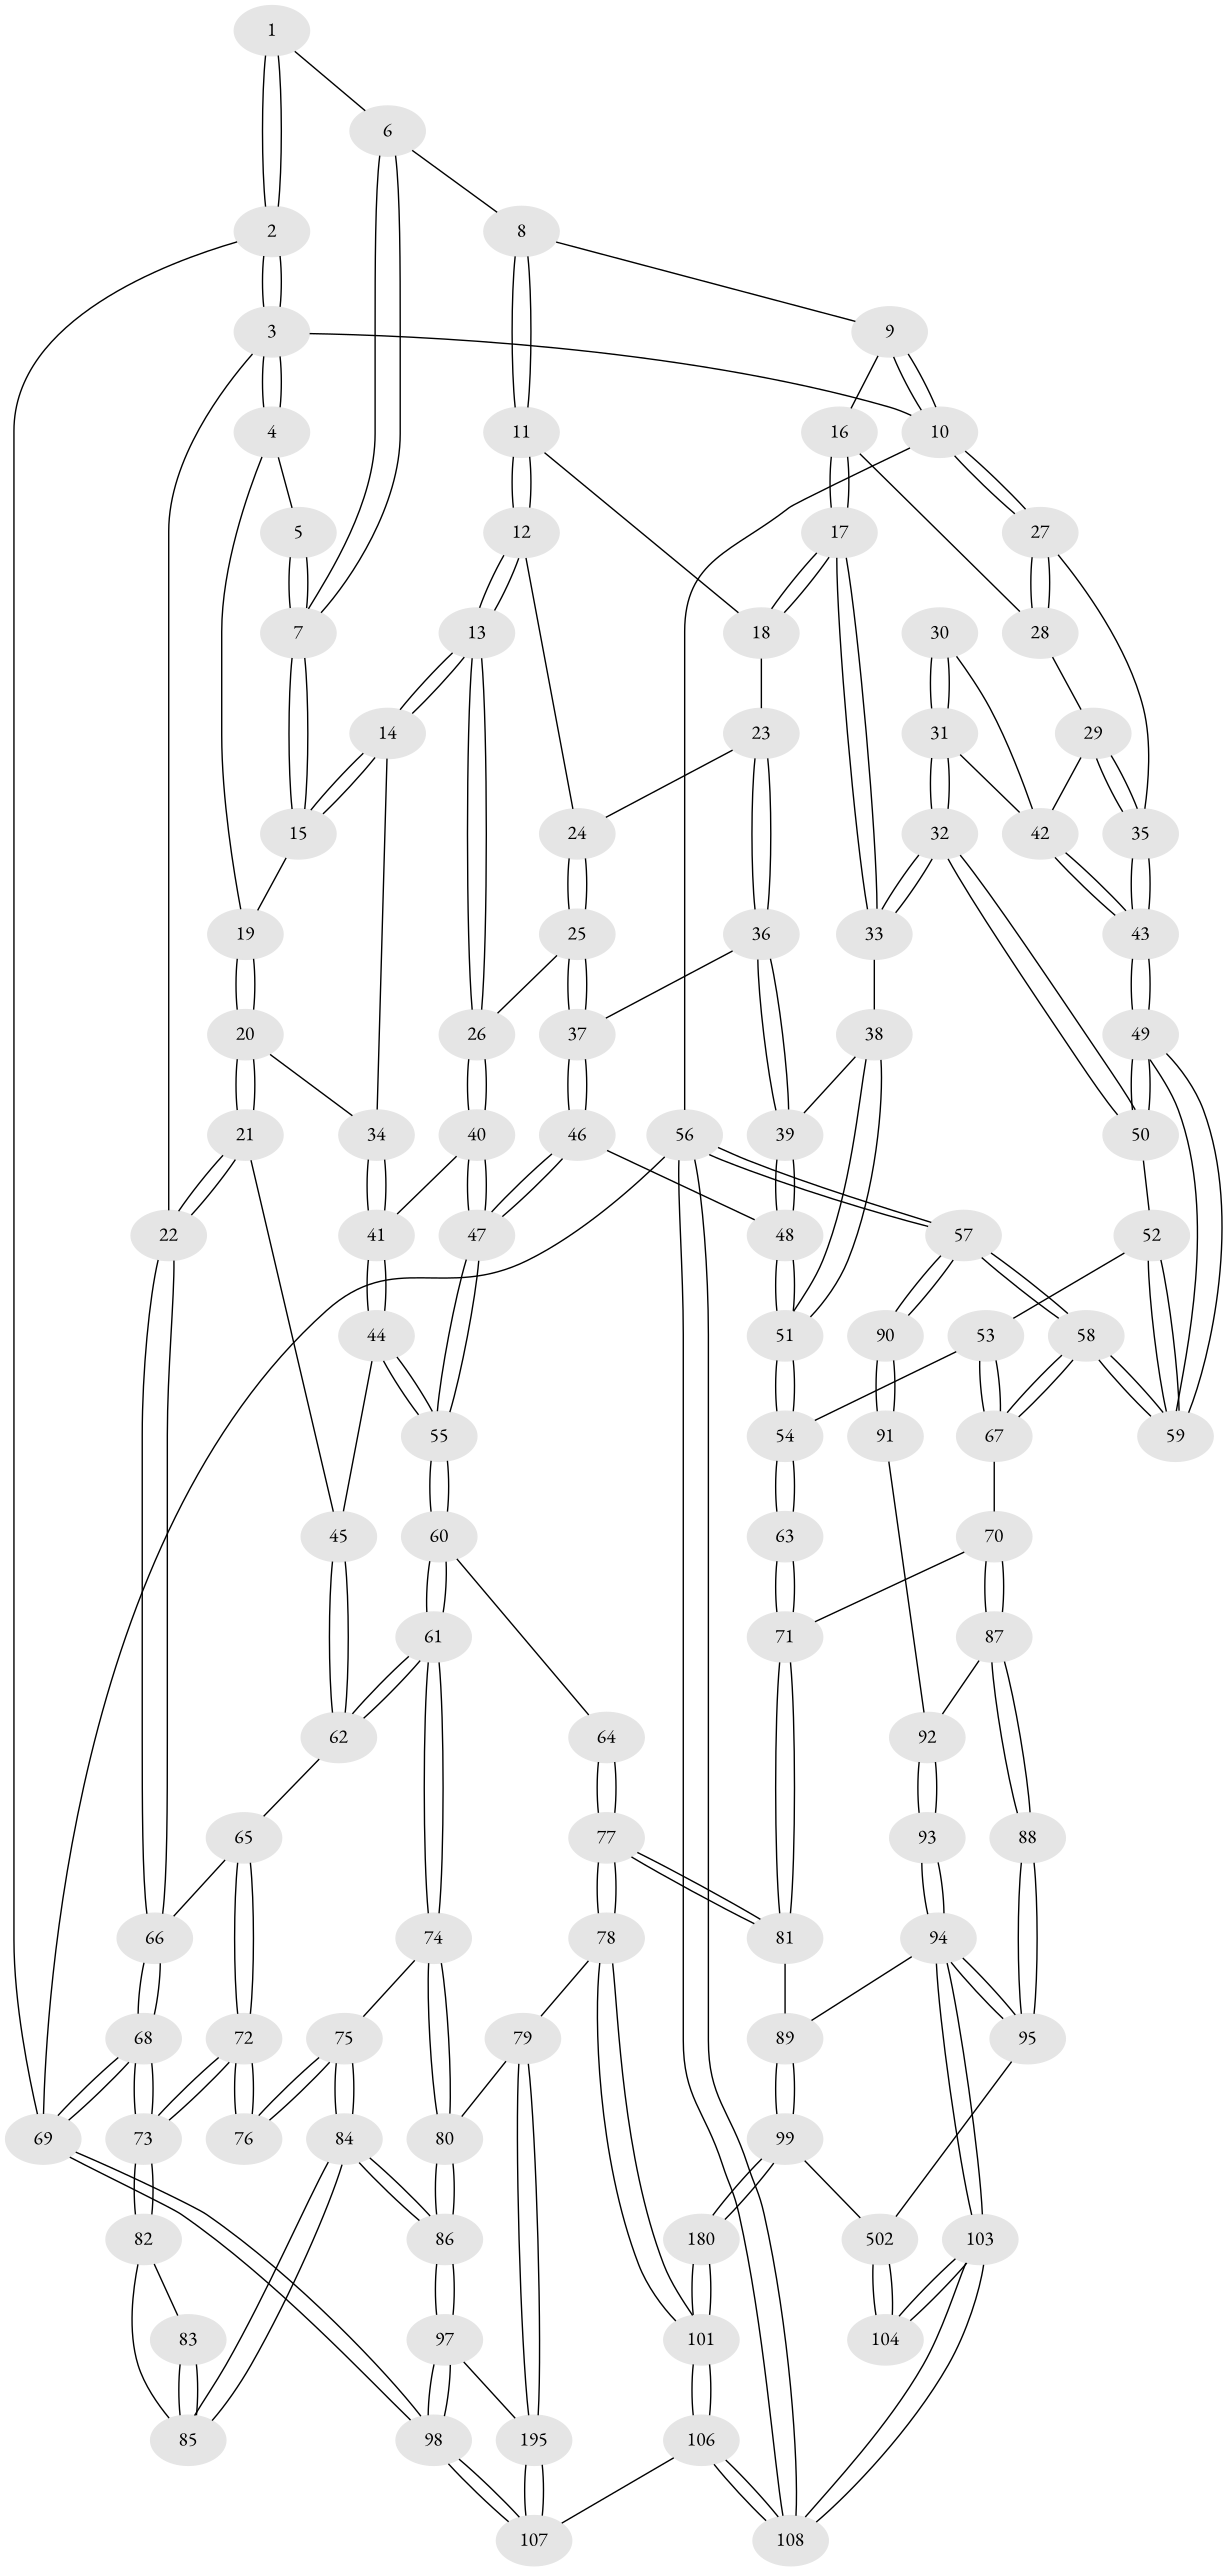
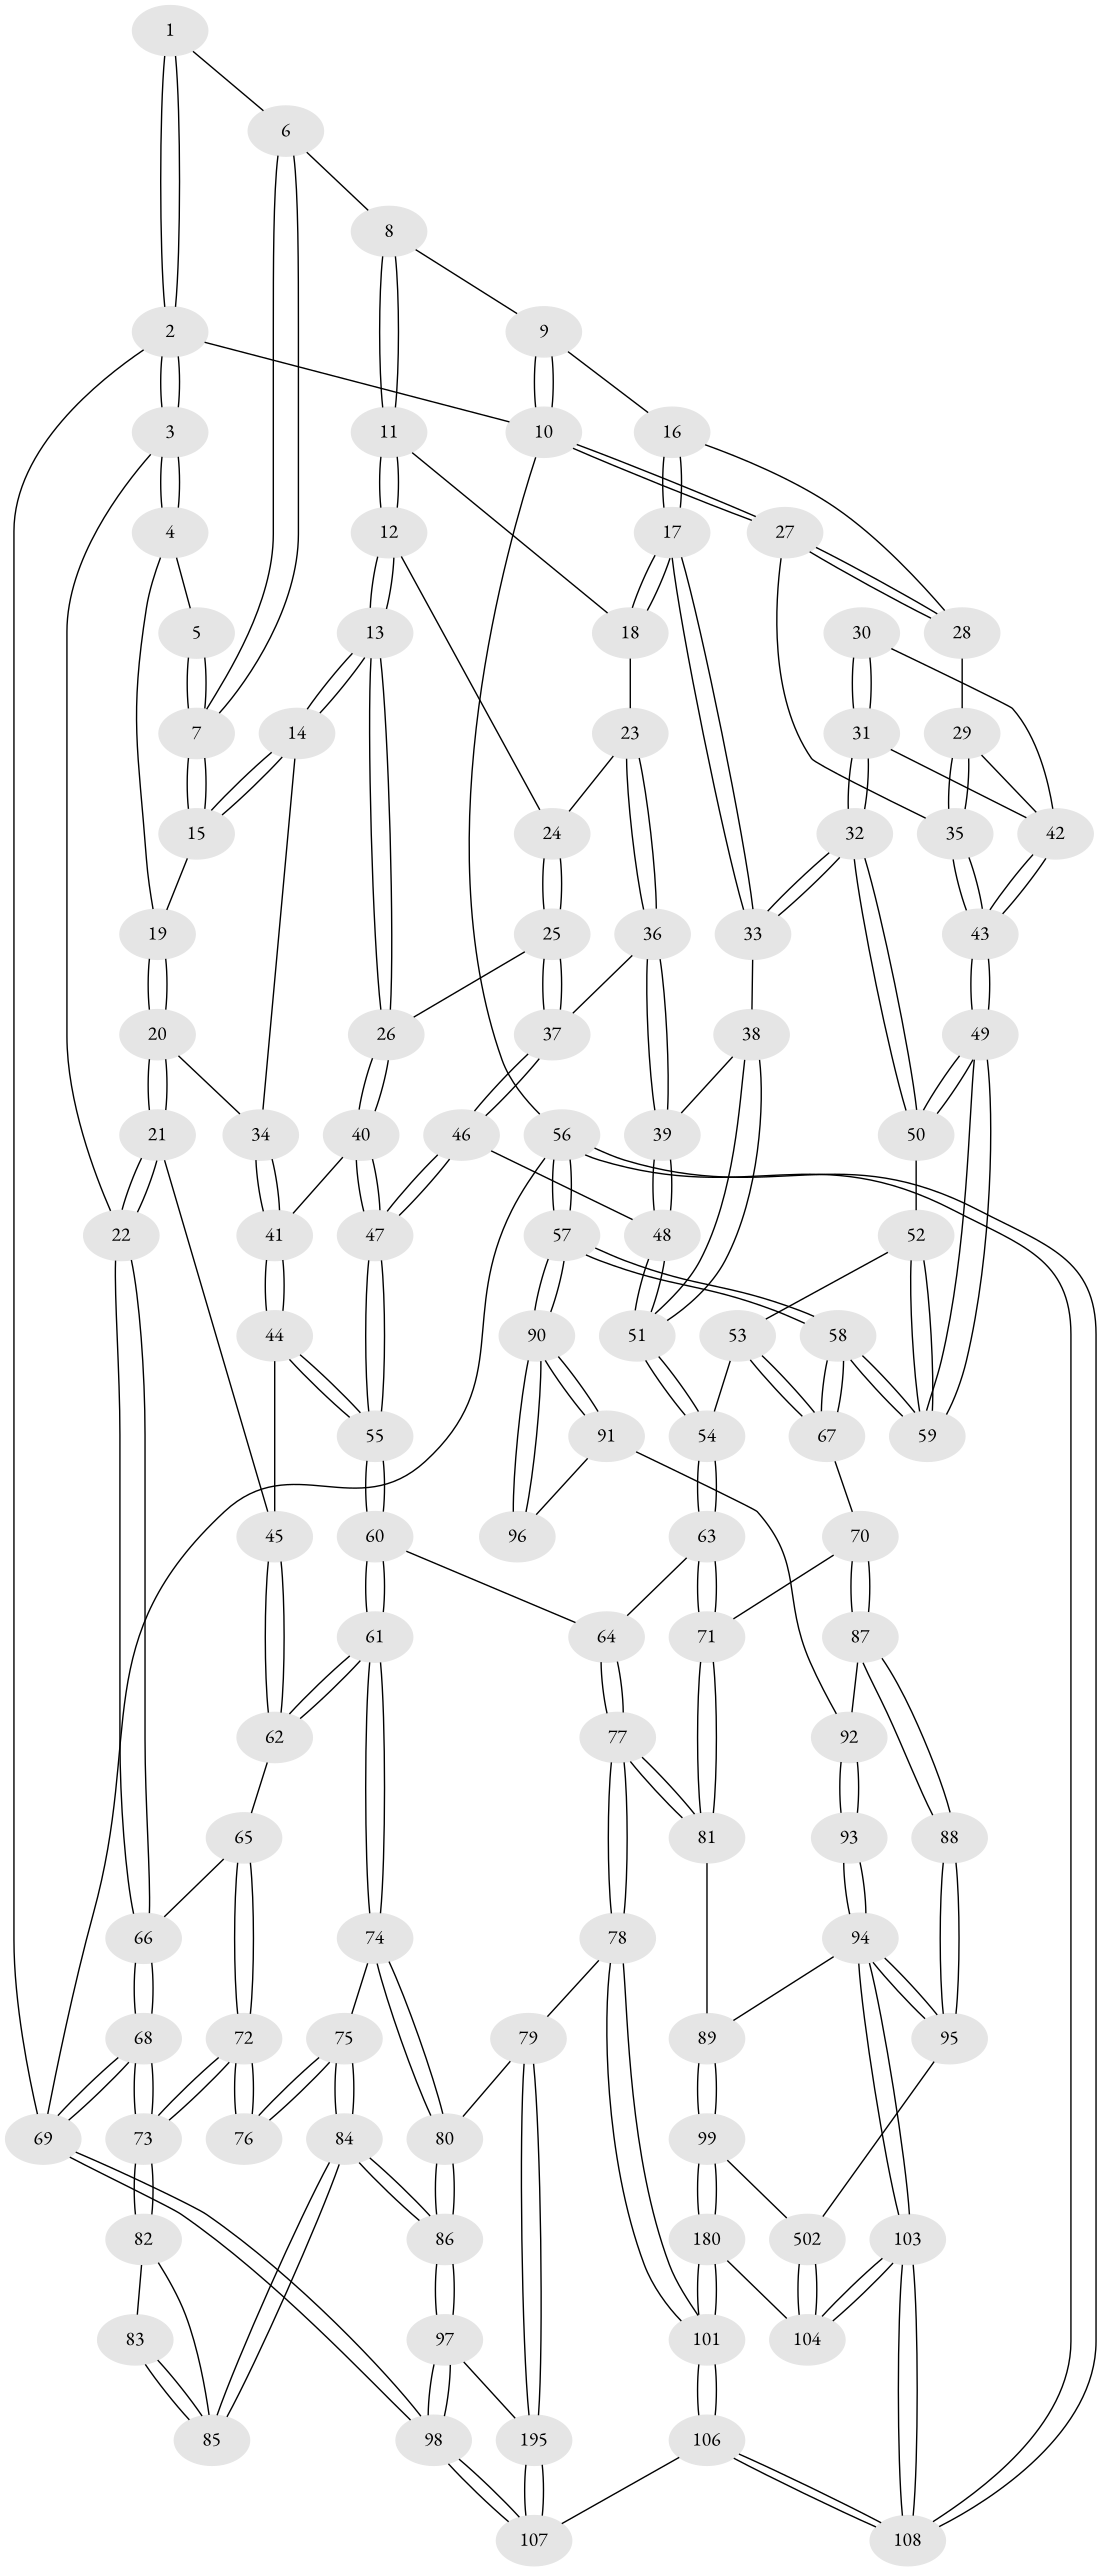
edge "3" -- "10": now "2" -- "10"
node "96": added
edge "63" -- "64": added
edge "180" -- "104": added
